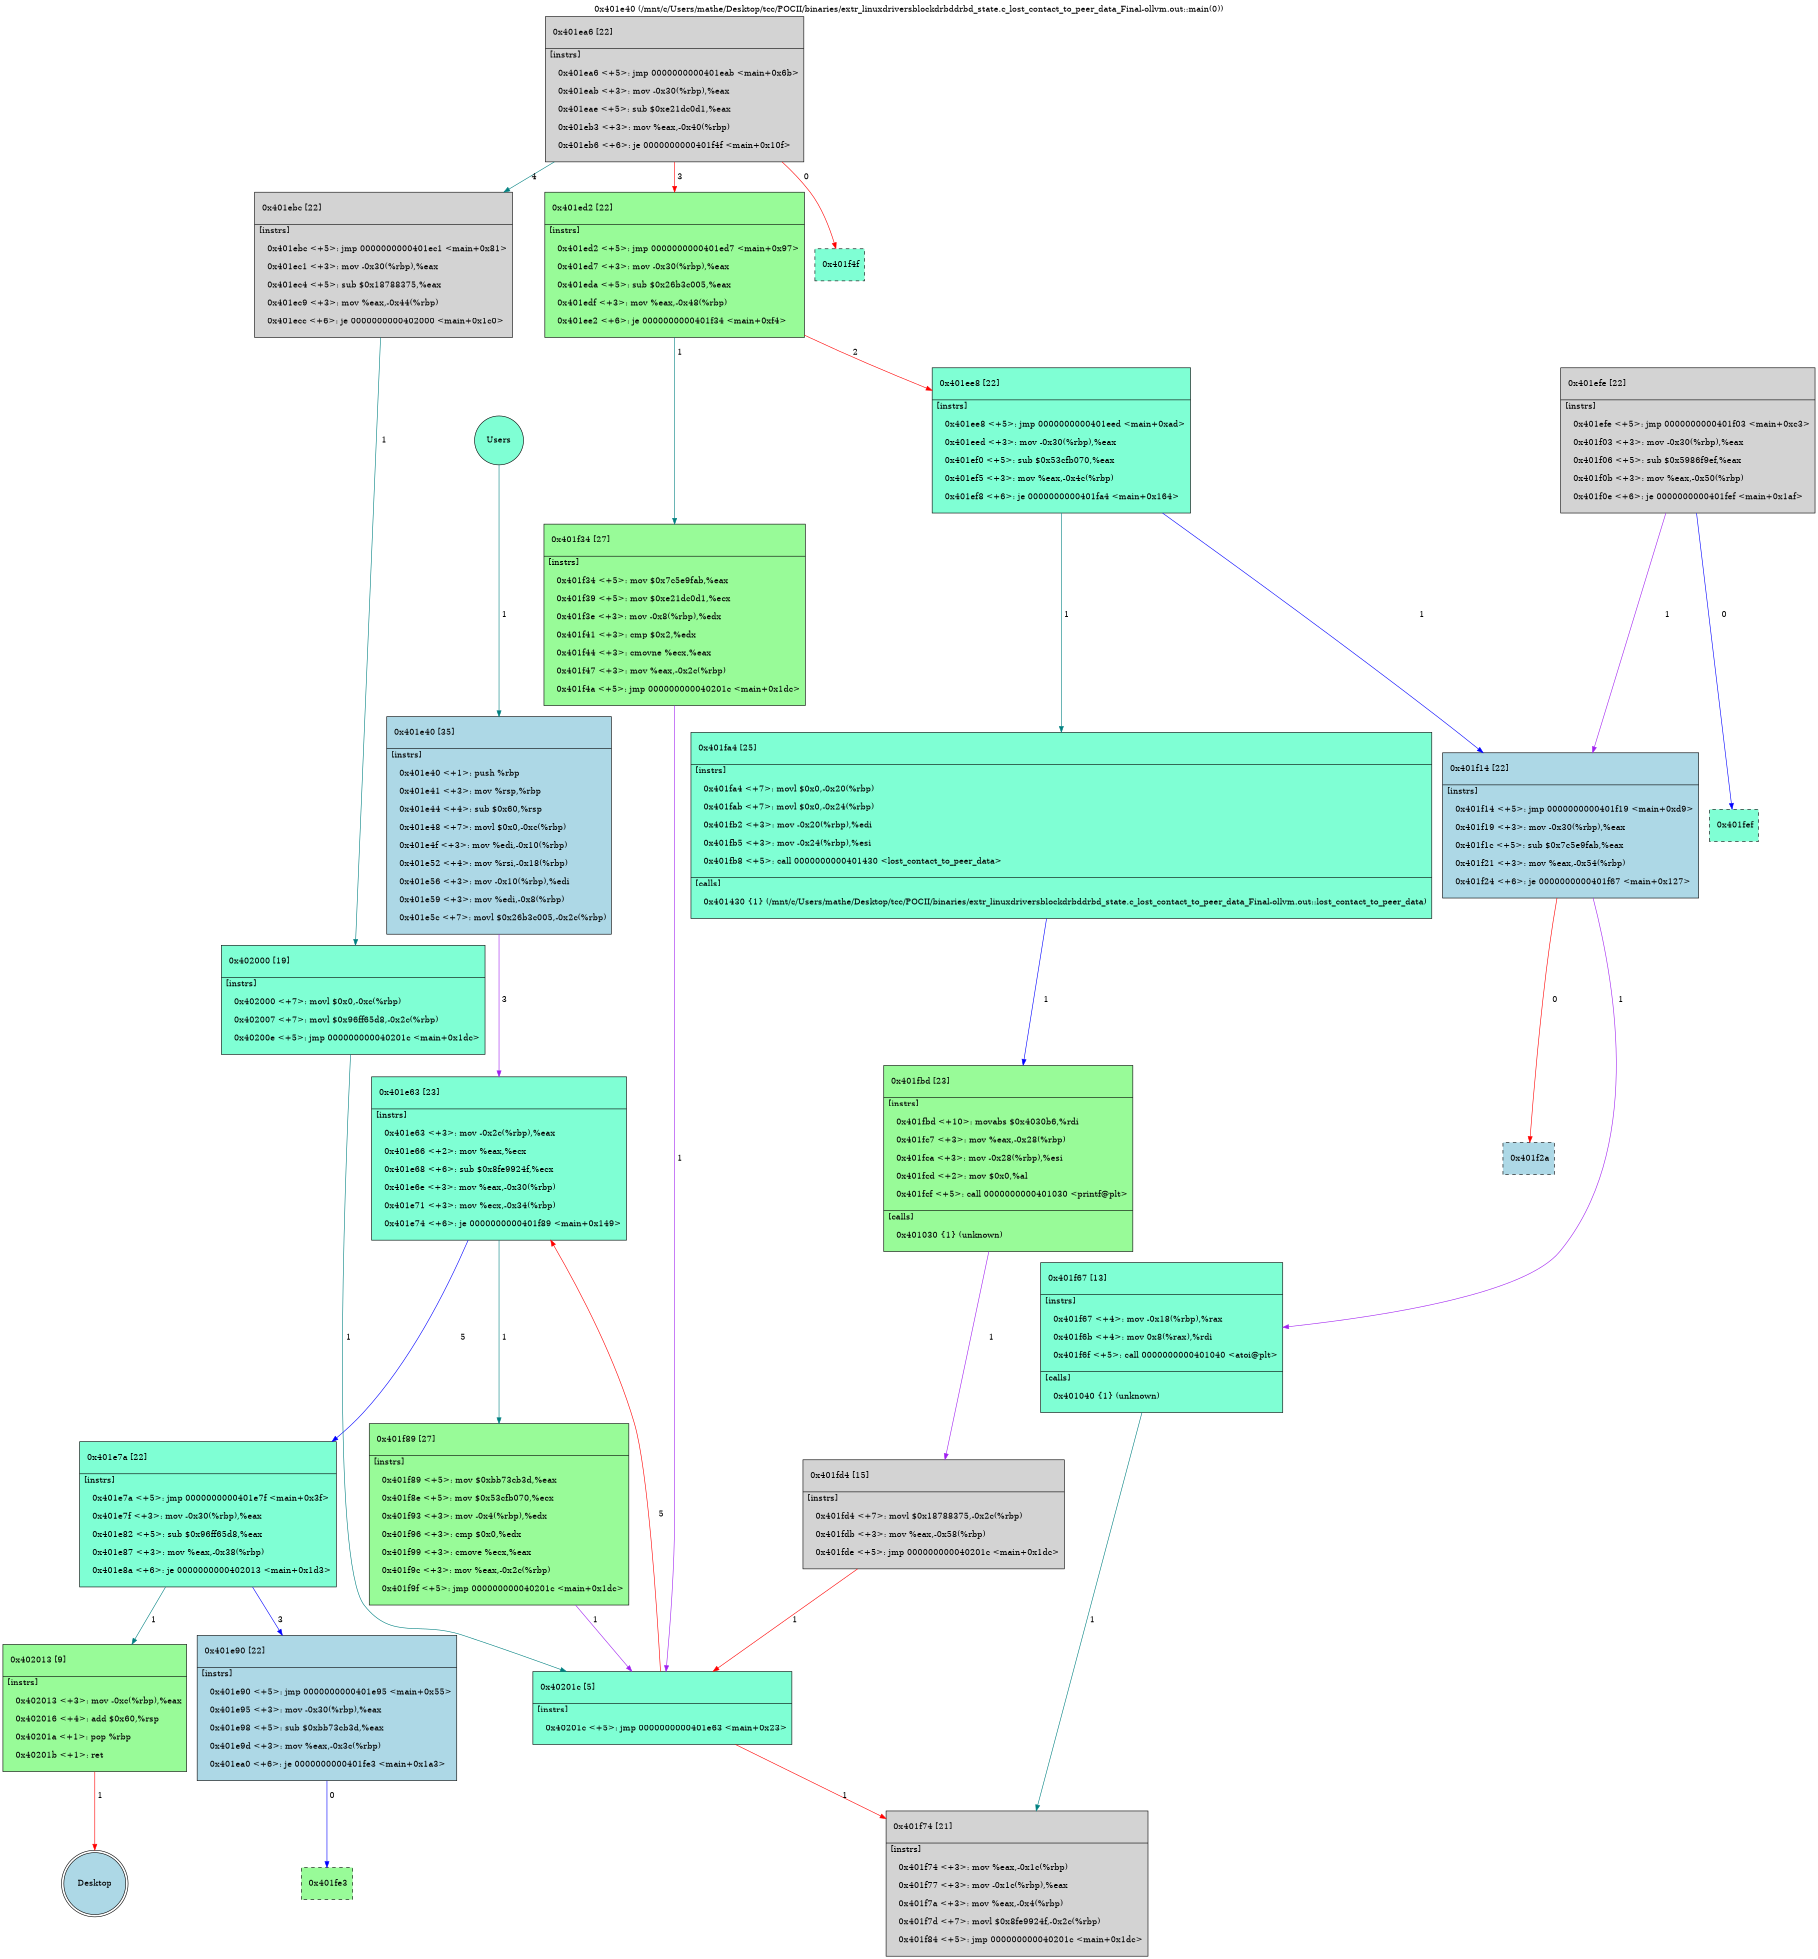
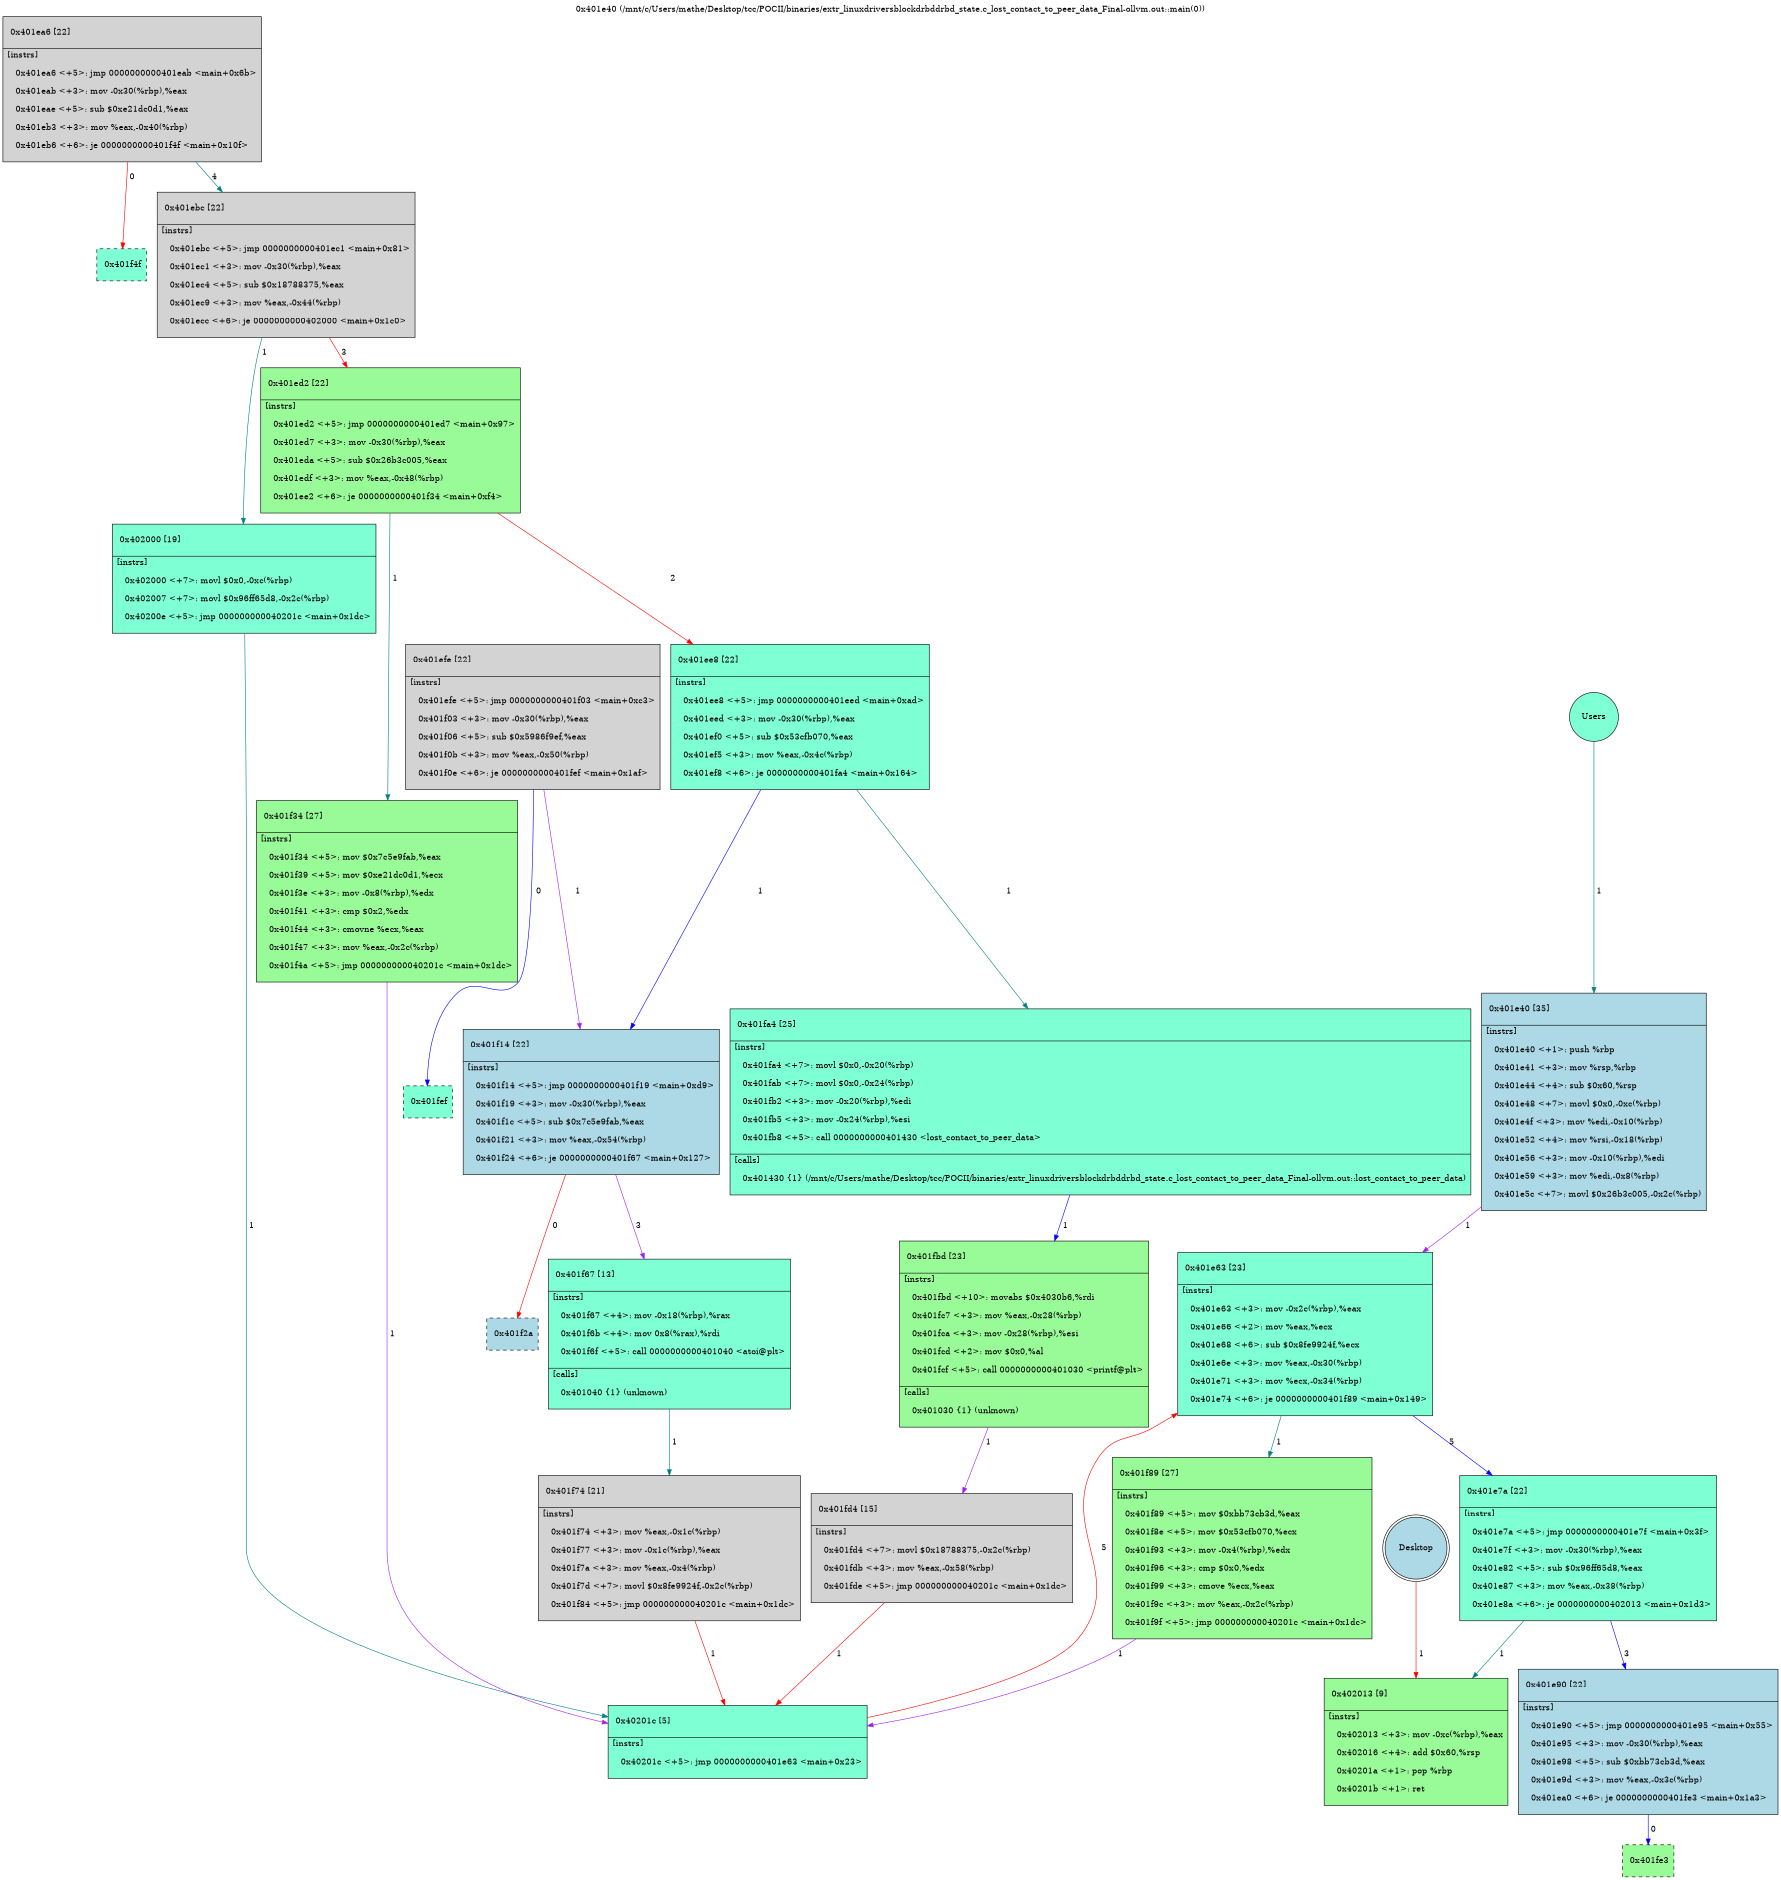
edge "0x401ea6 [22]" -> "0x401ed2 [22]": now "0x401ebc [22]" -> "0x401ed2 [22]"
edge "0x401e40 [35]" -> "0x401e63 [23]": label " 3" -> " 1"
edge "0x401f14 [22]" -> "0x401f67 [13]": label " 1" -> " 3"
edge "0x40201c [5]" -> "0x401f74 [21]": reversed
edge "0x402013 [9]" -> "Desktop": reversed
